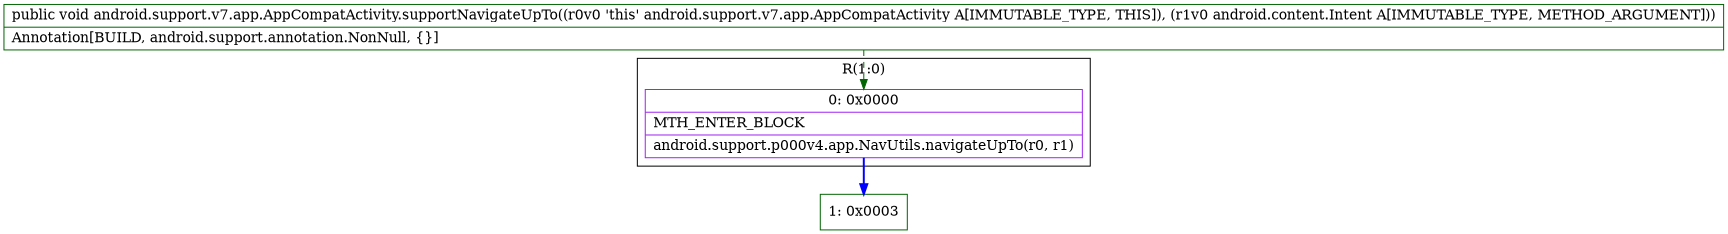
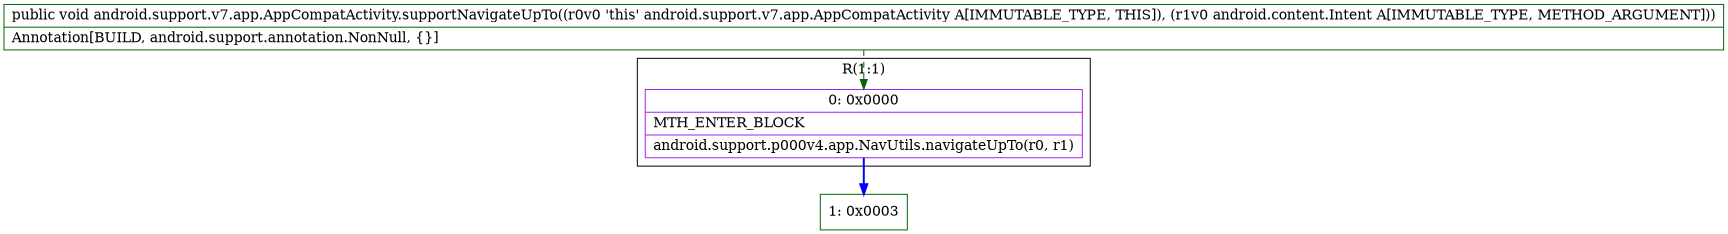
cluster "R(1:0)": label "R(1:0)" -> "R(1:1)"
